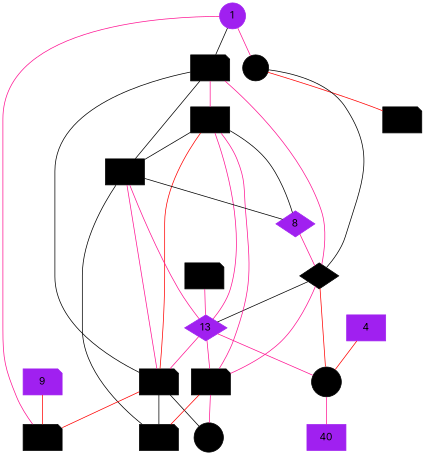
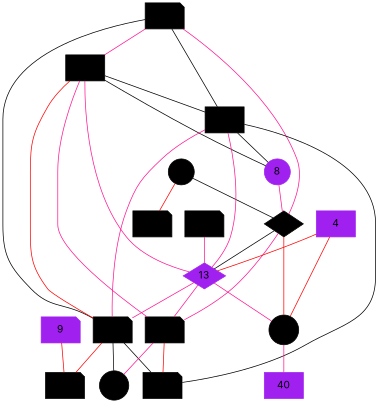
node "1": removed
node "8": shape diamond -> circle
edge "4" -- "13": added
